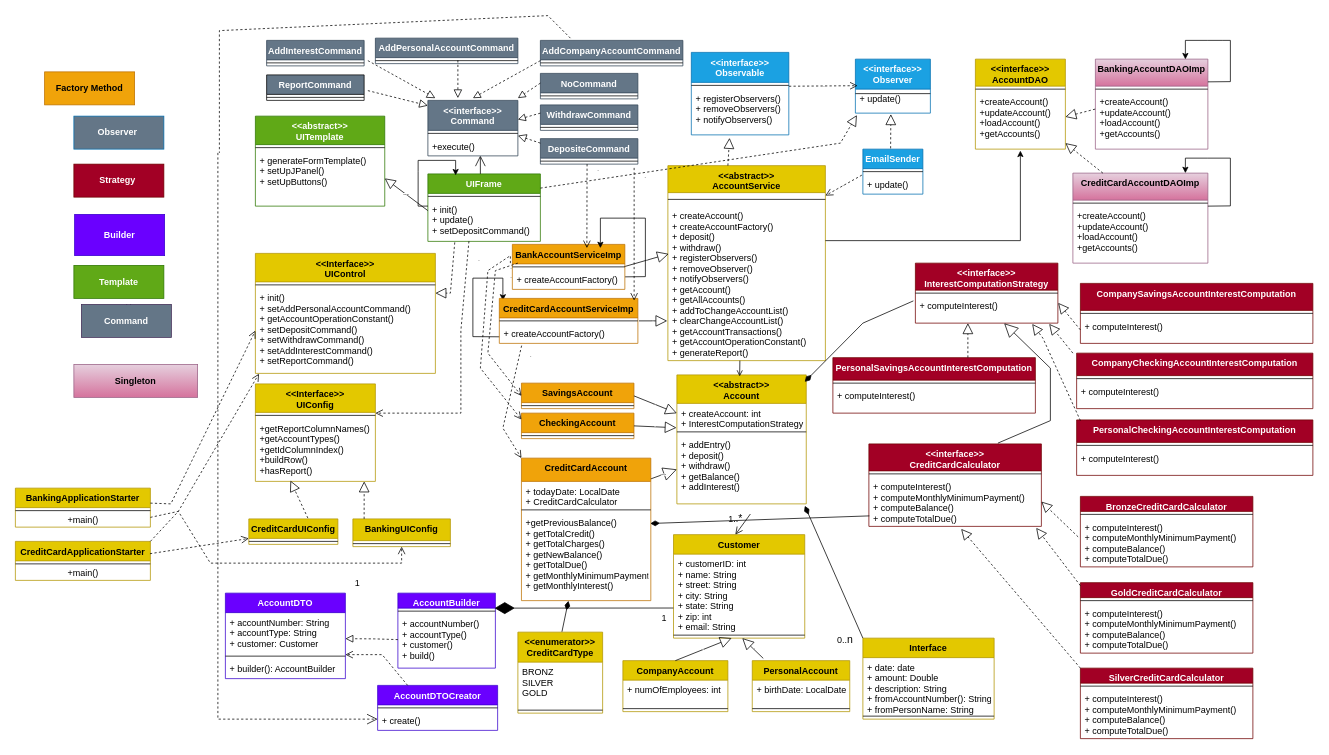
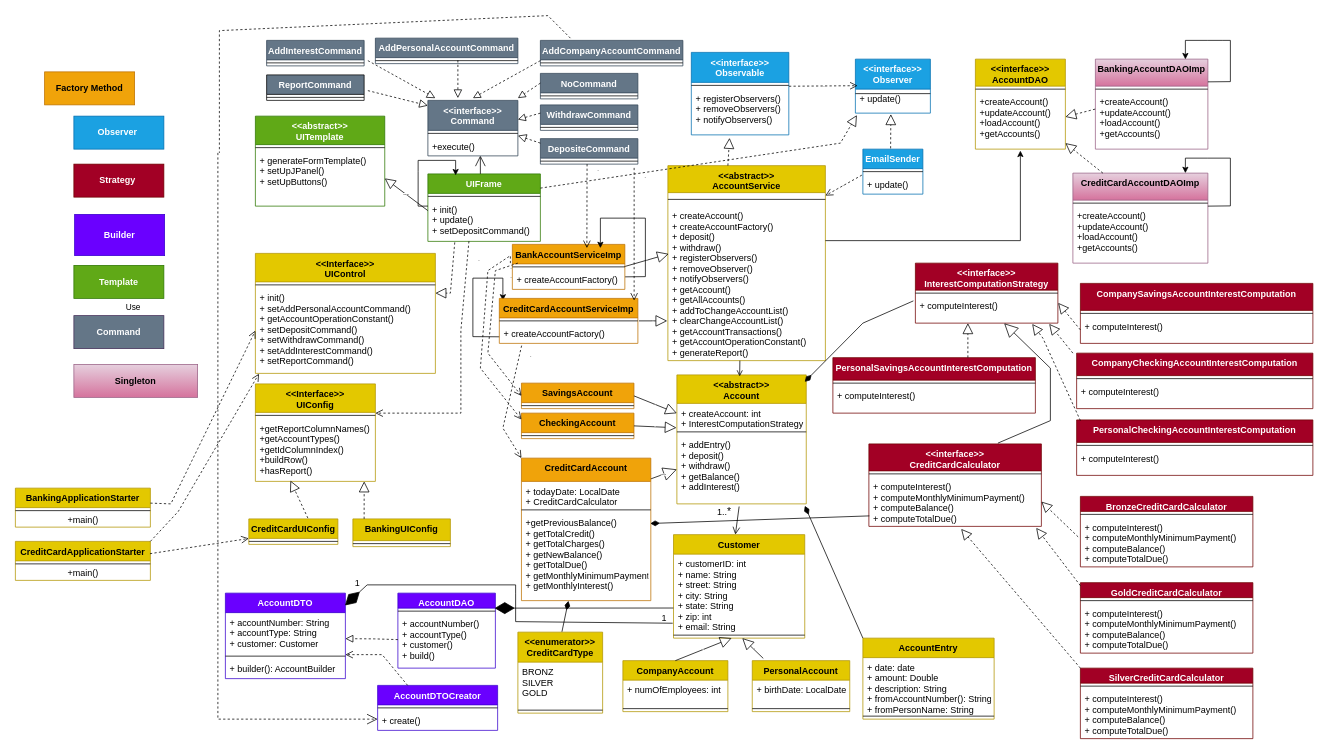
node "Observer": fillcolor #647687 -> #1ba1e2
node "Command": moved (126, 321) -> (119, 332)
node "1..*": moved (735, 519) -> (724, 511)
edge "BankingApplicationStarter" -> "BankingUIConfig": removed
node "AccountBuilder": label "AccountBuilder" -> "AccountDAO"
edge "+ customerID: int + name: String + street: String + city: String + state: String + zip: int + email: String" -> "AccountDTO": added
node "0..n": removed
node "Interface": label "Interface" -> "AccountEntry"
